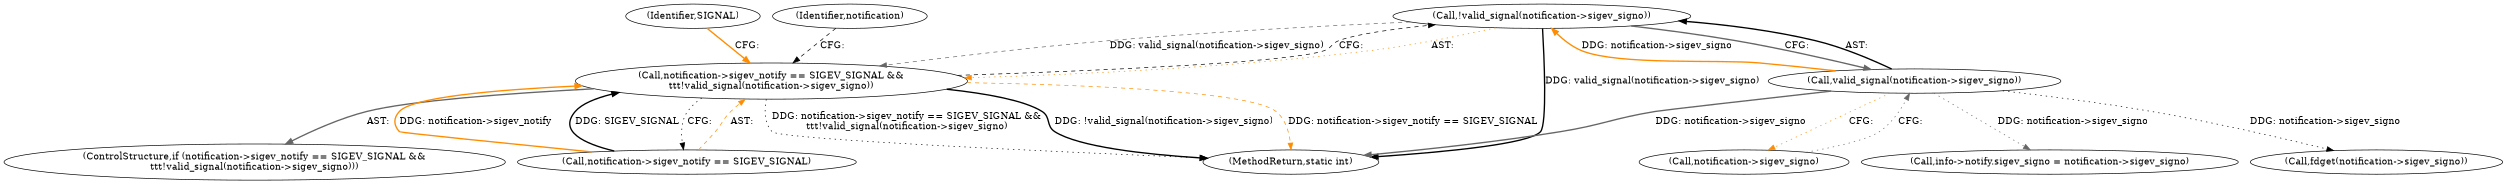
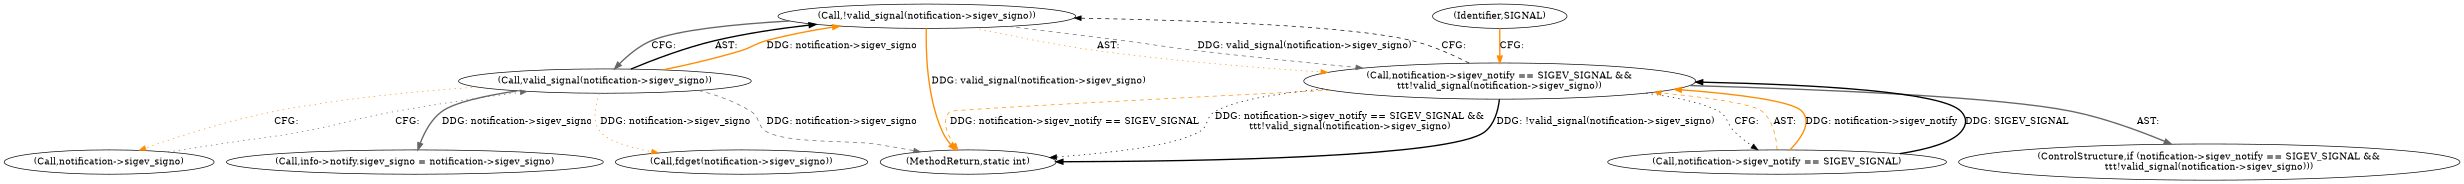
node "(Identifier,notification)": removed
edge "(Call,valid_signal(notification->sigev_signo))" -> "(Call,fdget(notification->sigev_signo))": color black -> darkorange
edge "(Call,valid_signal(notification->sigev_signo))" -> "(Call,info->notify.sigev_signo = notification->sigev_signo)": style dotted -> bold
edge "(Call,valid_signal(notification->sigev_signo))" -> "(MethodReturn,static int)": style bold -> dashed
edge "(Call,!valid_signal(notification->sigev_signo))" -> "(MethodReturn,static int)": color black -> darkorange
